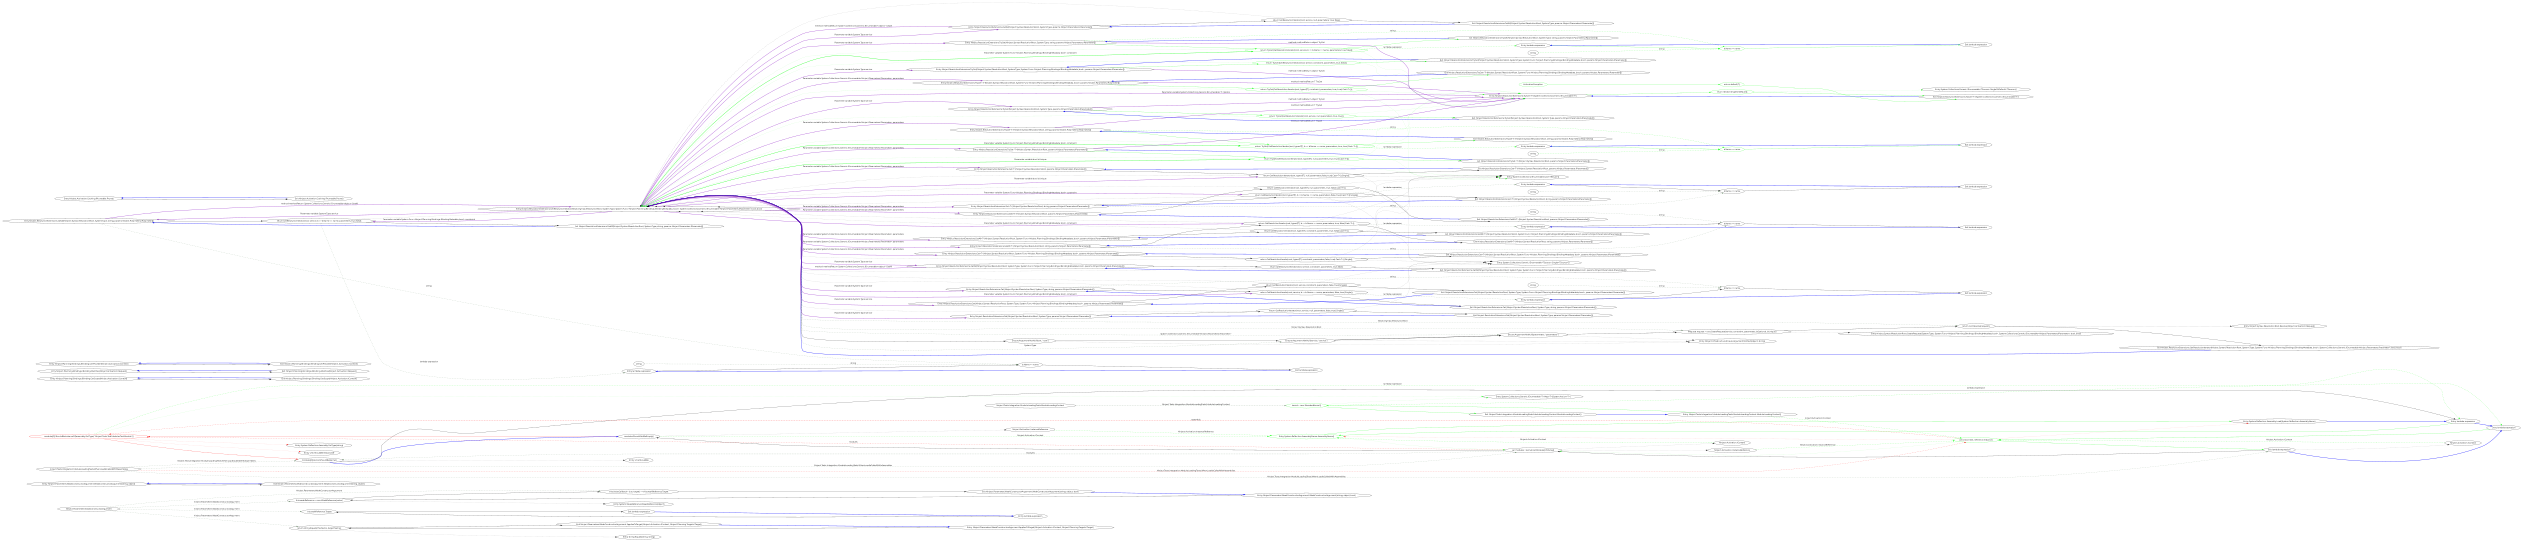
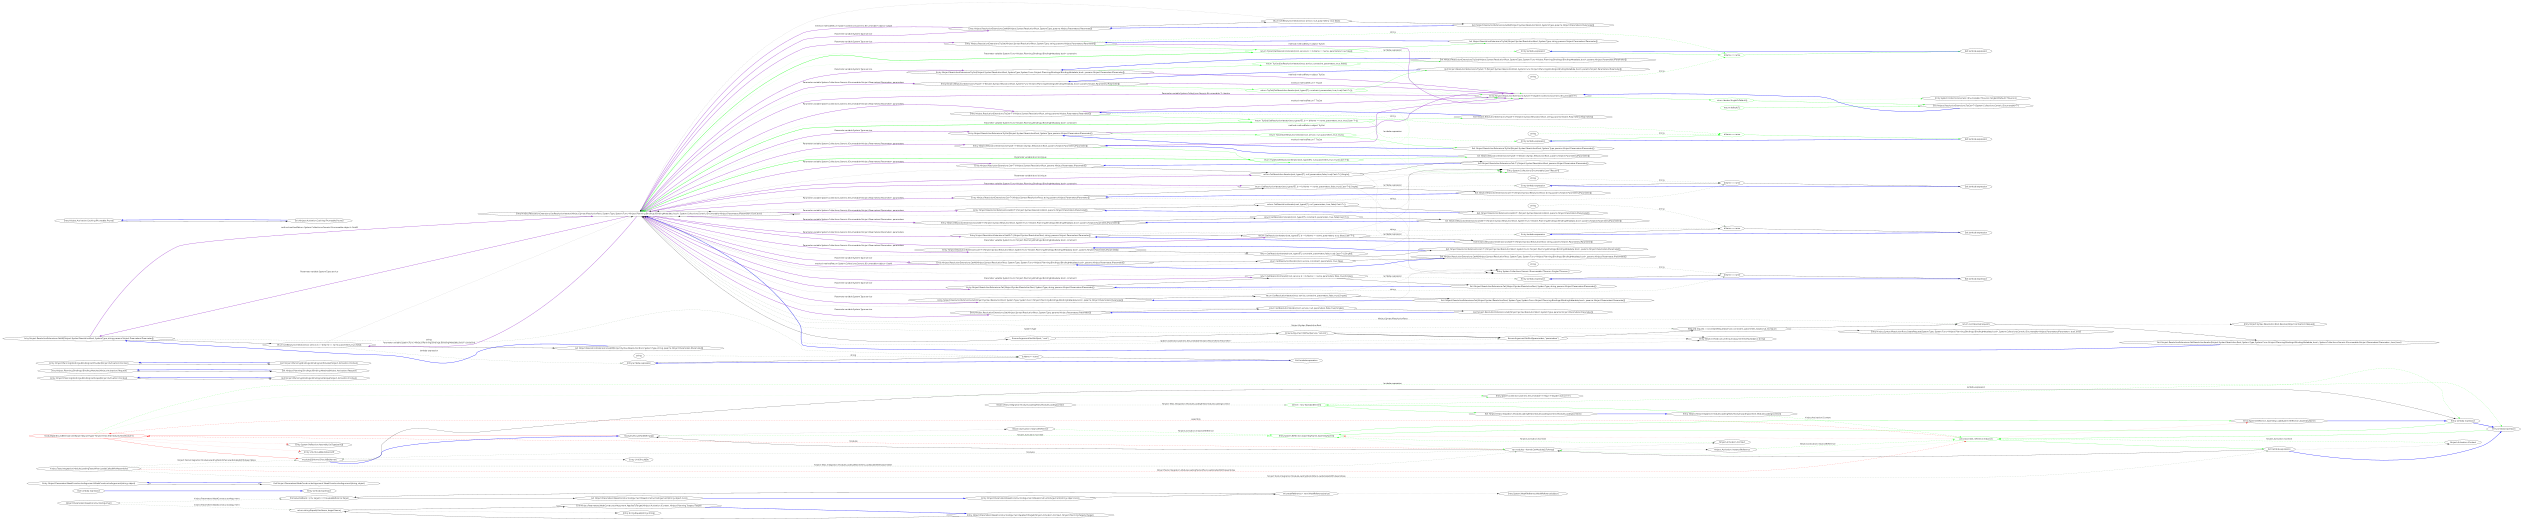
node "ActivationException": removed
edge "Ninject.Parameters.WeakConstructorArgument" -> "this.weakReference = new WeakReference(value)": removed, label "Ninject.Parameters.WeakConstructorArgument"
node "this.weakReference.Target": removed
